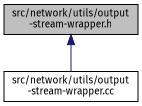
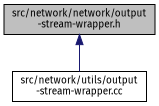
node "src/network/utils/output -stream-wrapper.h": label "src/network/utils/output -stream-wrapper.h" -> "src/network/network/output -stream-wrapper.h"
